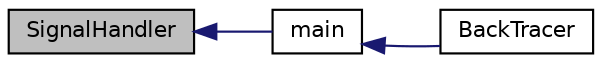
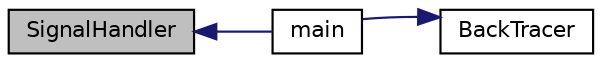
edge "BackTracer" -> "main": reversed
